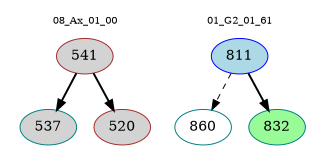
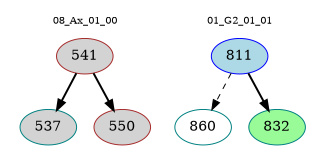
cluster "01_G2_01_61": label "01_G2_01_61" -> "01_G2_01_01"
node "520": label "520" -> "550"
